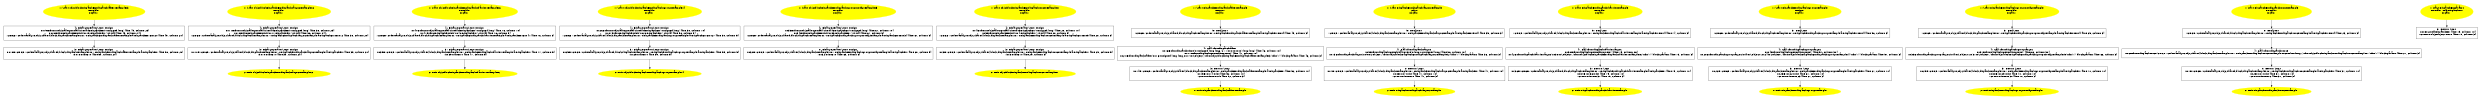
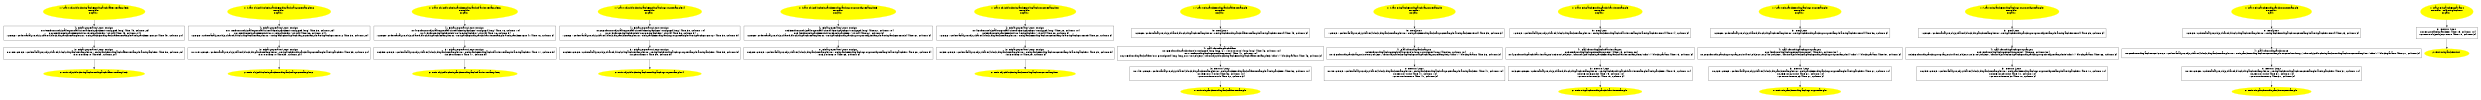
node "1: Start DispatchEx_dispatch_after_example Return: Locals:": label "1: Start DispatchEx_dispatch_after_example Return: Locals:" -> "1: Start DispatchEx_dispatch_after_example Formals: Locals:"
node "1: Start DispatchEx_dispatch_async_example Start: Locals:": label "1: Start DispatchEx_dispatch_async_example Start: Locals:" -> "1: Start DispatchEx_dispatch_async_example Formals: Locals:"
node "1: Start DispatchEx_dispatch_group_example Assign: Locals:": label "1: Start DispatchEx_dispatch_group_example Assign: Locals:" -> "1: Start DispatchEx_dispatch_group_example Formals: Locals:"
node "1: Start DispatchEx_dispatch_once_example Formals: Locals:": label "1: Start DispatchEx_dispatch_once_example Formals: Locals:" -> "1: Start DispatchEx_dispatch_once_example Formals: Call:"
node "2: Exit DispatchEx_init": added
node "2: Exit objc_blockDispatchEx_dispatch_after_example_3": added
node "2: Exit DispatchEx_dispatch_async_example": removed
node "2: Exit DispatchEx_dispatch_group_notify_example": removed
